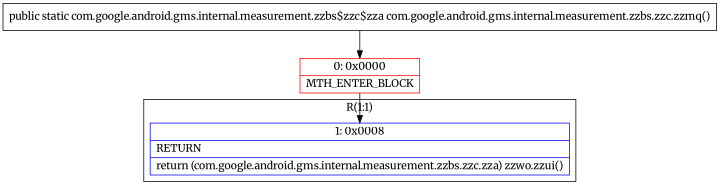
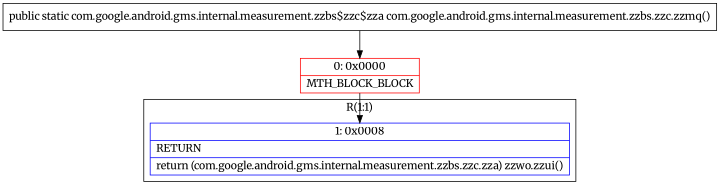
node "0: 0x0000": text "MTH_ENTER_BLOCK" -> "MTH_BLOCK_BLOCK"
